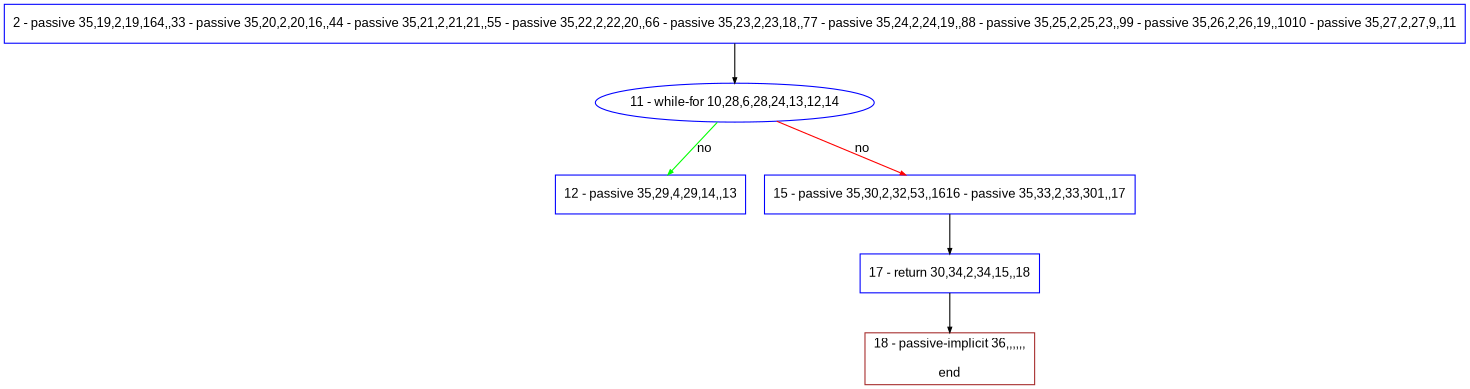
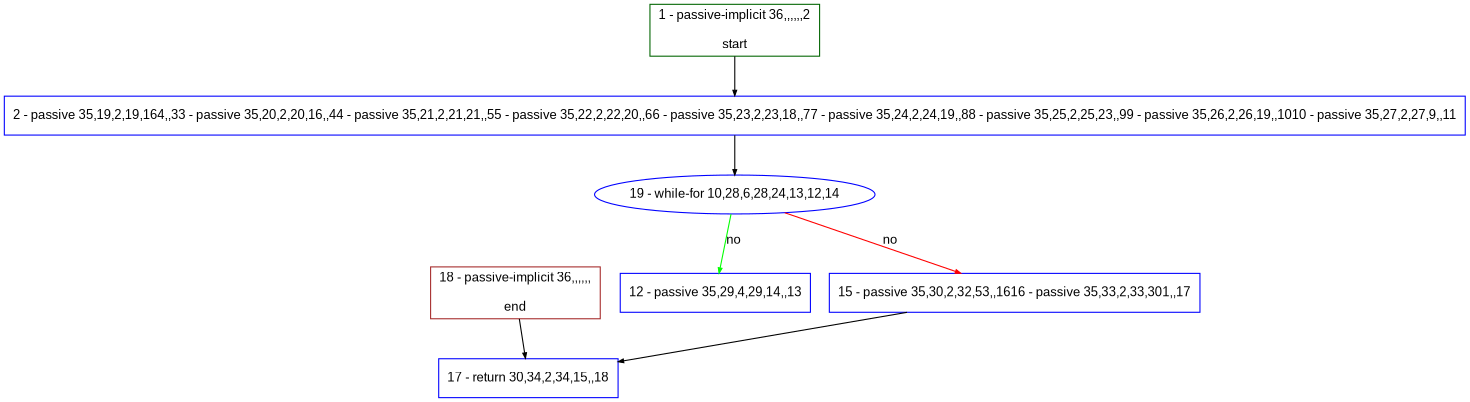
node "1 - passive-implicit 36,,,,,,2 start": added
node "11 - while-for 10,28,6,28,24,13,12,14": label "11 - while-for 10,28,6,28,24,13,12,14" -> "19 - while-for 10,28,6,28,24,13,12,14"
edge "17 - return 30,34,2,34,15,,18" -> "18 - passive-implicit 36,,,,,, end": reversed
